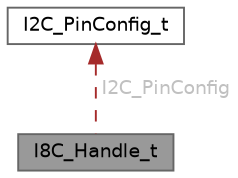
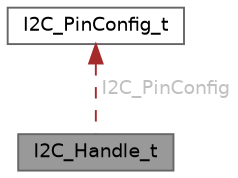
node "I8C_Handle_t": label "I8C_Handle_t" -> "I2C_Handle_t"
